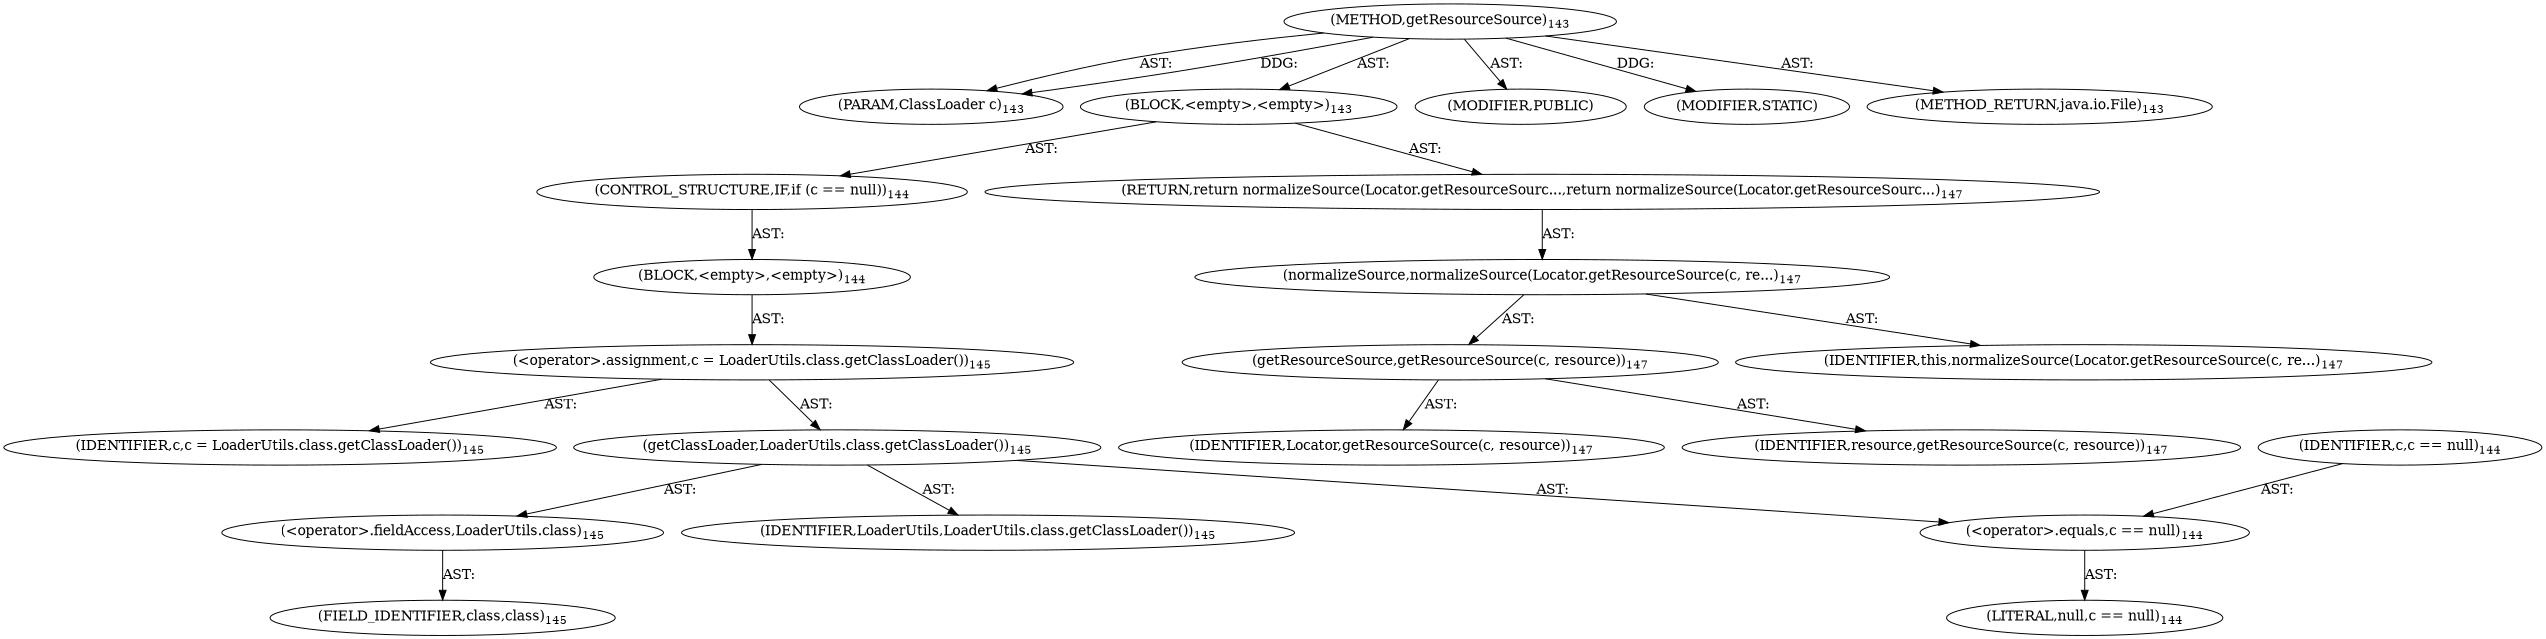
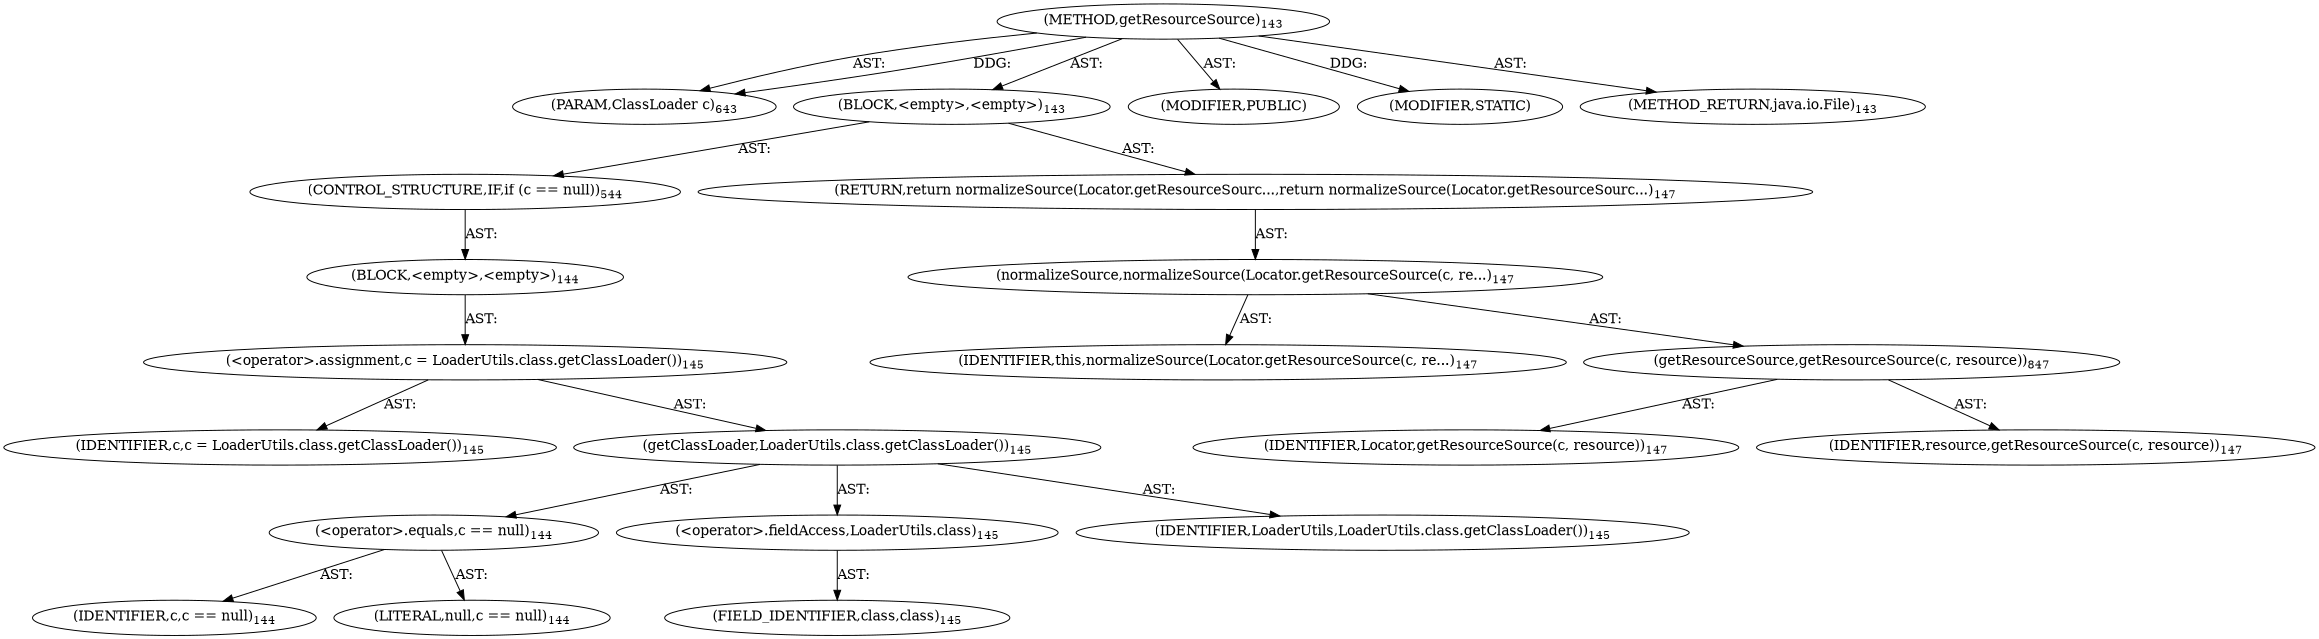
node "(PARAM,ClassLoader c)": text "143" -> "643"
node "(CONTROL_STRUCTURE,IF,if (c == null))": text "144" -> "544"
node "(getResourceSource,getResourceSource(c, resource))": text "147" -> "847"
edge "(IDENTIFIER,c,c == null)" -> "(<operator>.equals,c == null)": reversed
